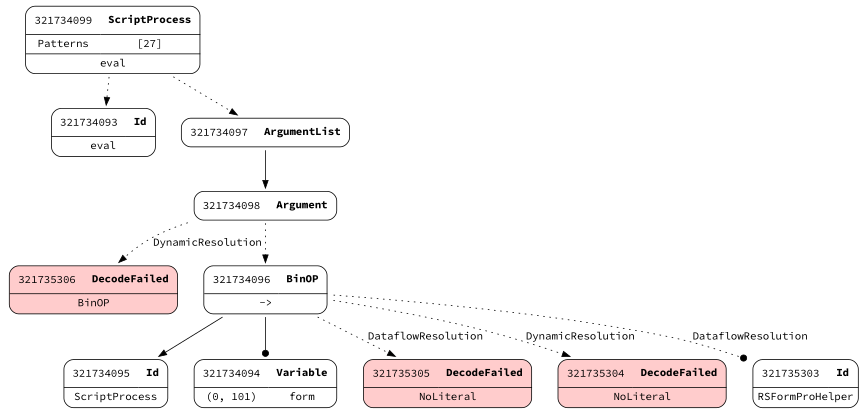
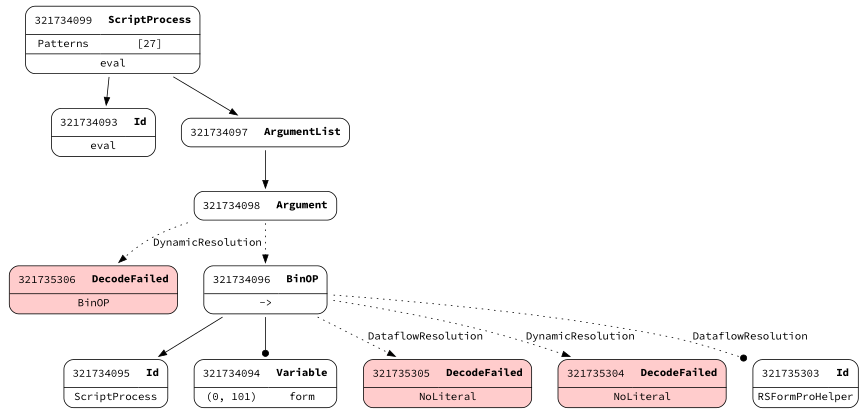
edge "321734099" -> "321734093": style dotted -> solid
edge "321734099" -> "321734097": style dotted -> solid
